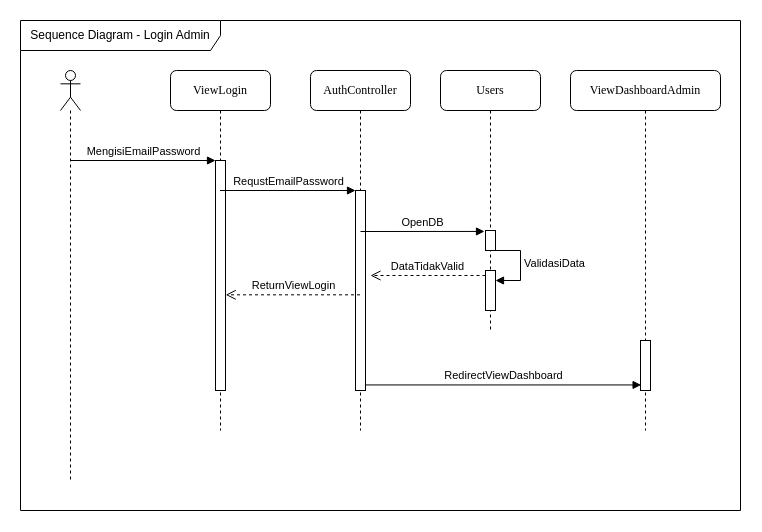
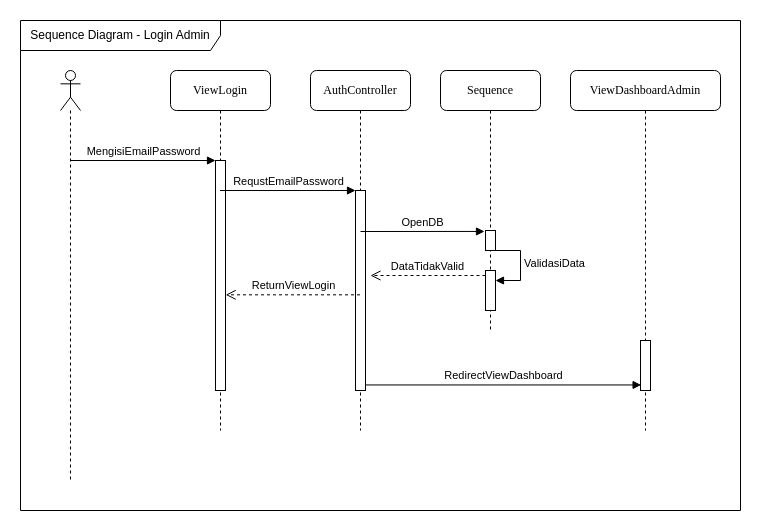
node "Users": label "Users" -> "Sequence"
